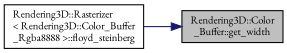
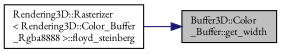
node "Rendering3D::Color _Buffer::get_width": label "Rendering3D::Color _Buffer::get_width" -> "Buffer3D::Color _Buffer::get_width"
